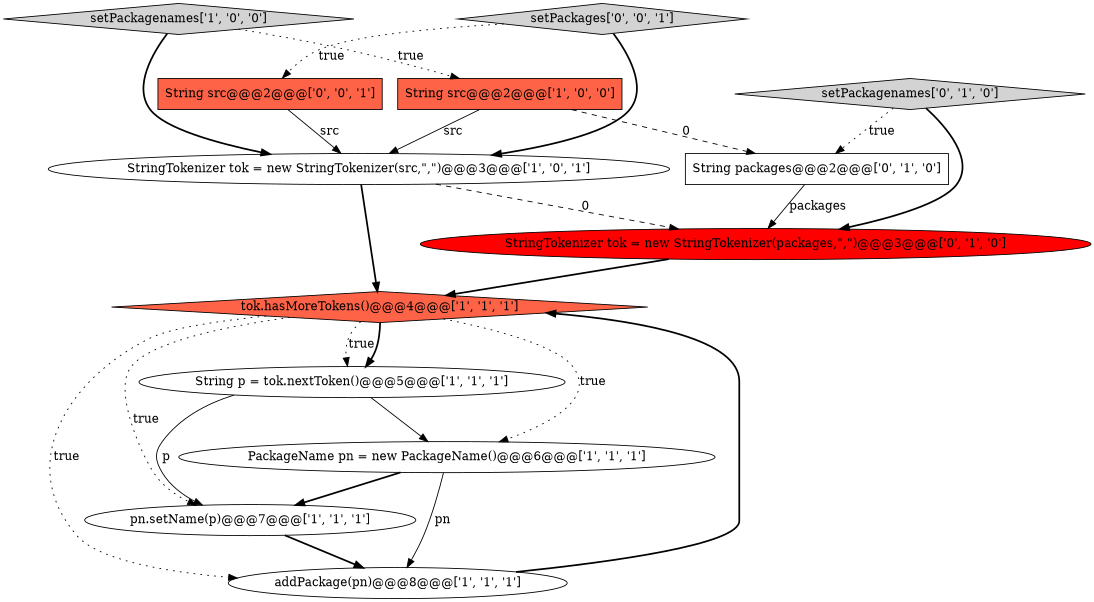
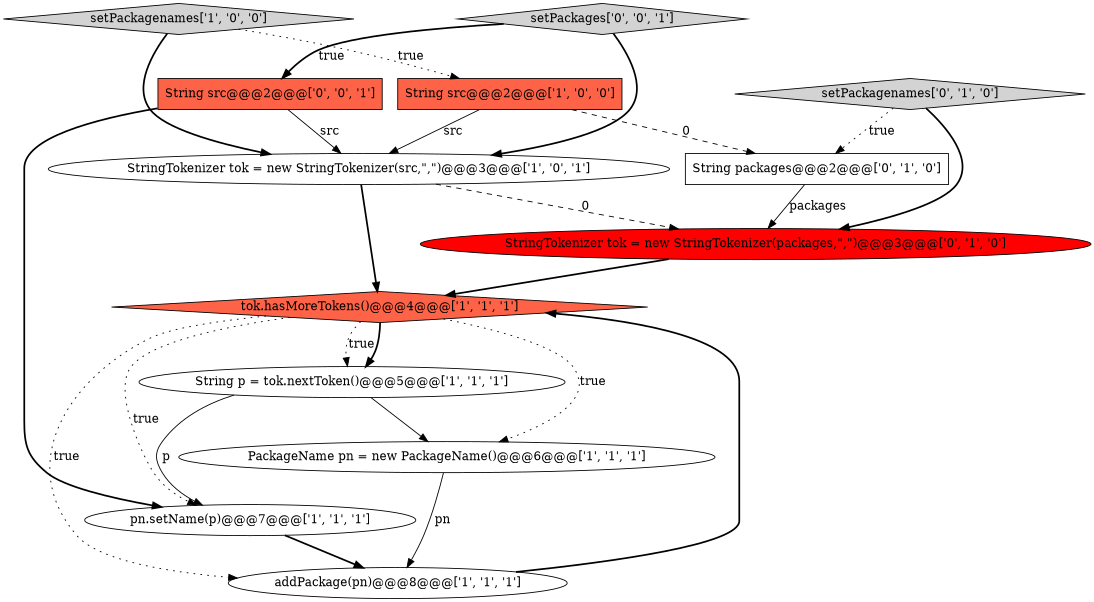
edge "setPackages['0', '0', '1']" -> "String src@@@2@@@['0', '0', '1']": style dotted -> bold
edge "PackageName pn = new PackageName()@@@6@@@['1', '1', '1']" -> "pn.setName(p)@@@7@@@['1', '1', '1']": now "String src@@@2@@@['0', '0', '1']" -> "pn.setName(p)@@@7@@@['1', '1', '1']"
